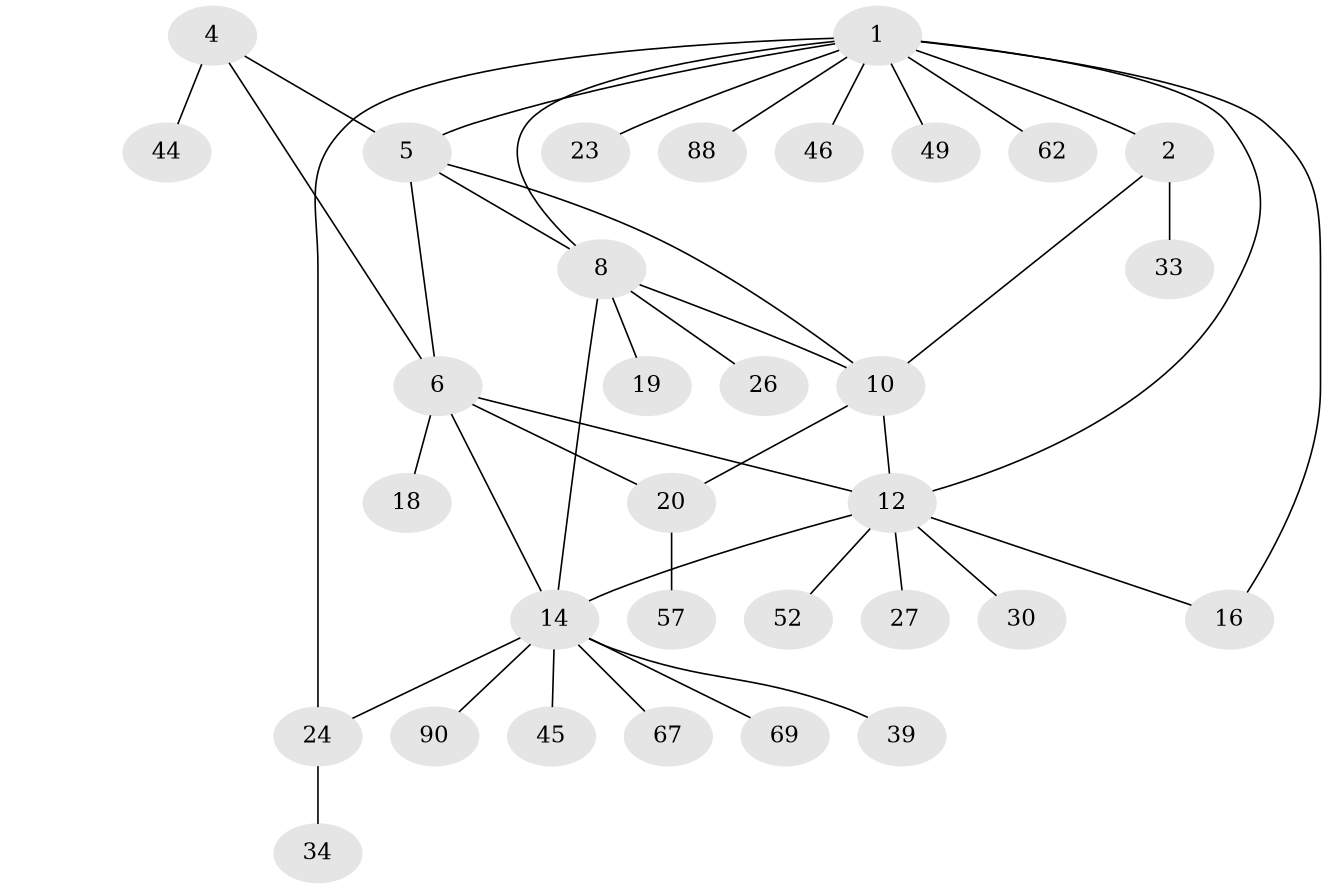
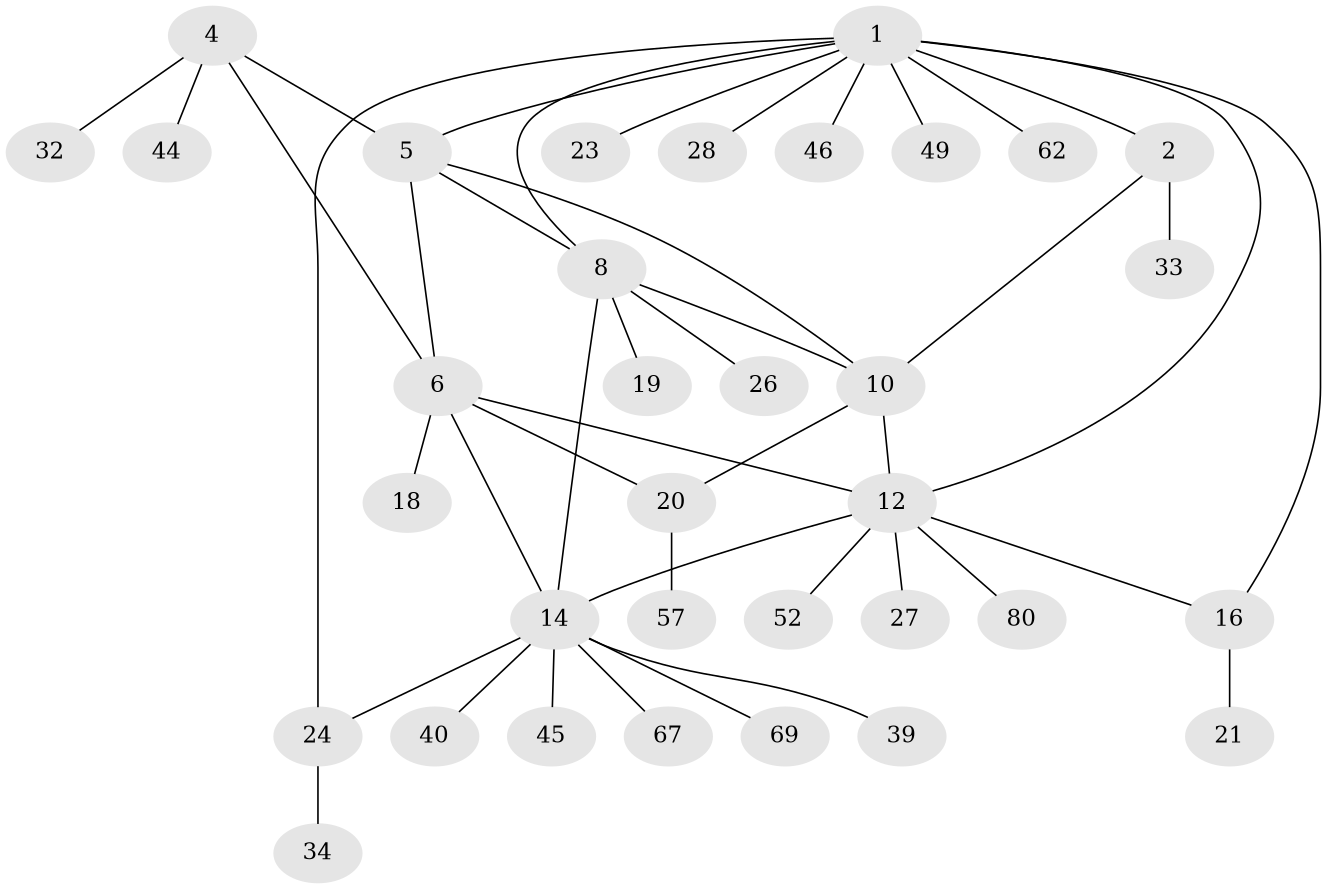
node "32": added
node "88": label "88" -> "28"
node "30": label "30" -> "80"
node "90": label "90" -> "40"
node "21": added
